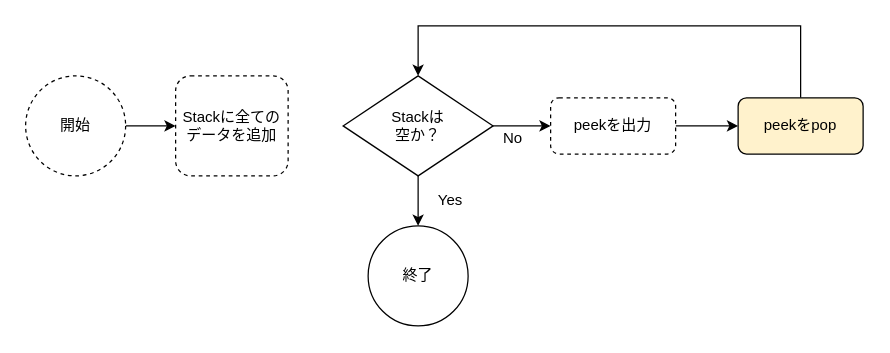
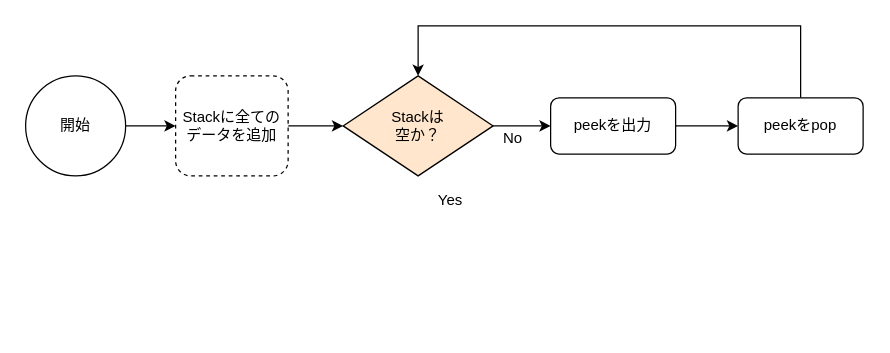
node "開始": style dashed -> solid
edge "Stackに全てのデータを追加" -> "Stackは空か？": added
node "Stackは空か？": fillcolor #ffffff -> #ffe6cc
node "peekを出力": style dashed -> solid
node "peekをpop": fillcolor #fff2cc -> #ffffff
edge "Stackは空か？" -> "終了": removed
node "終了": removed
